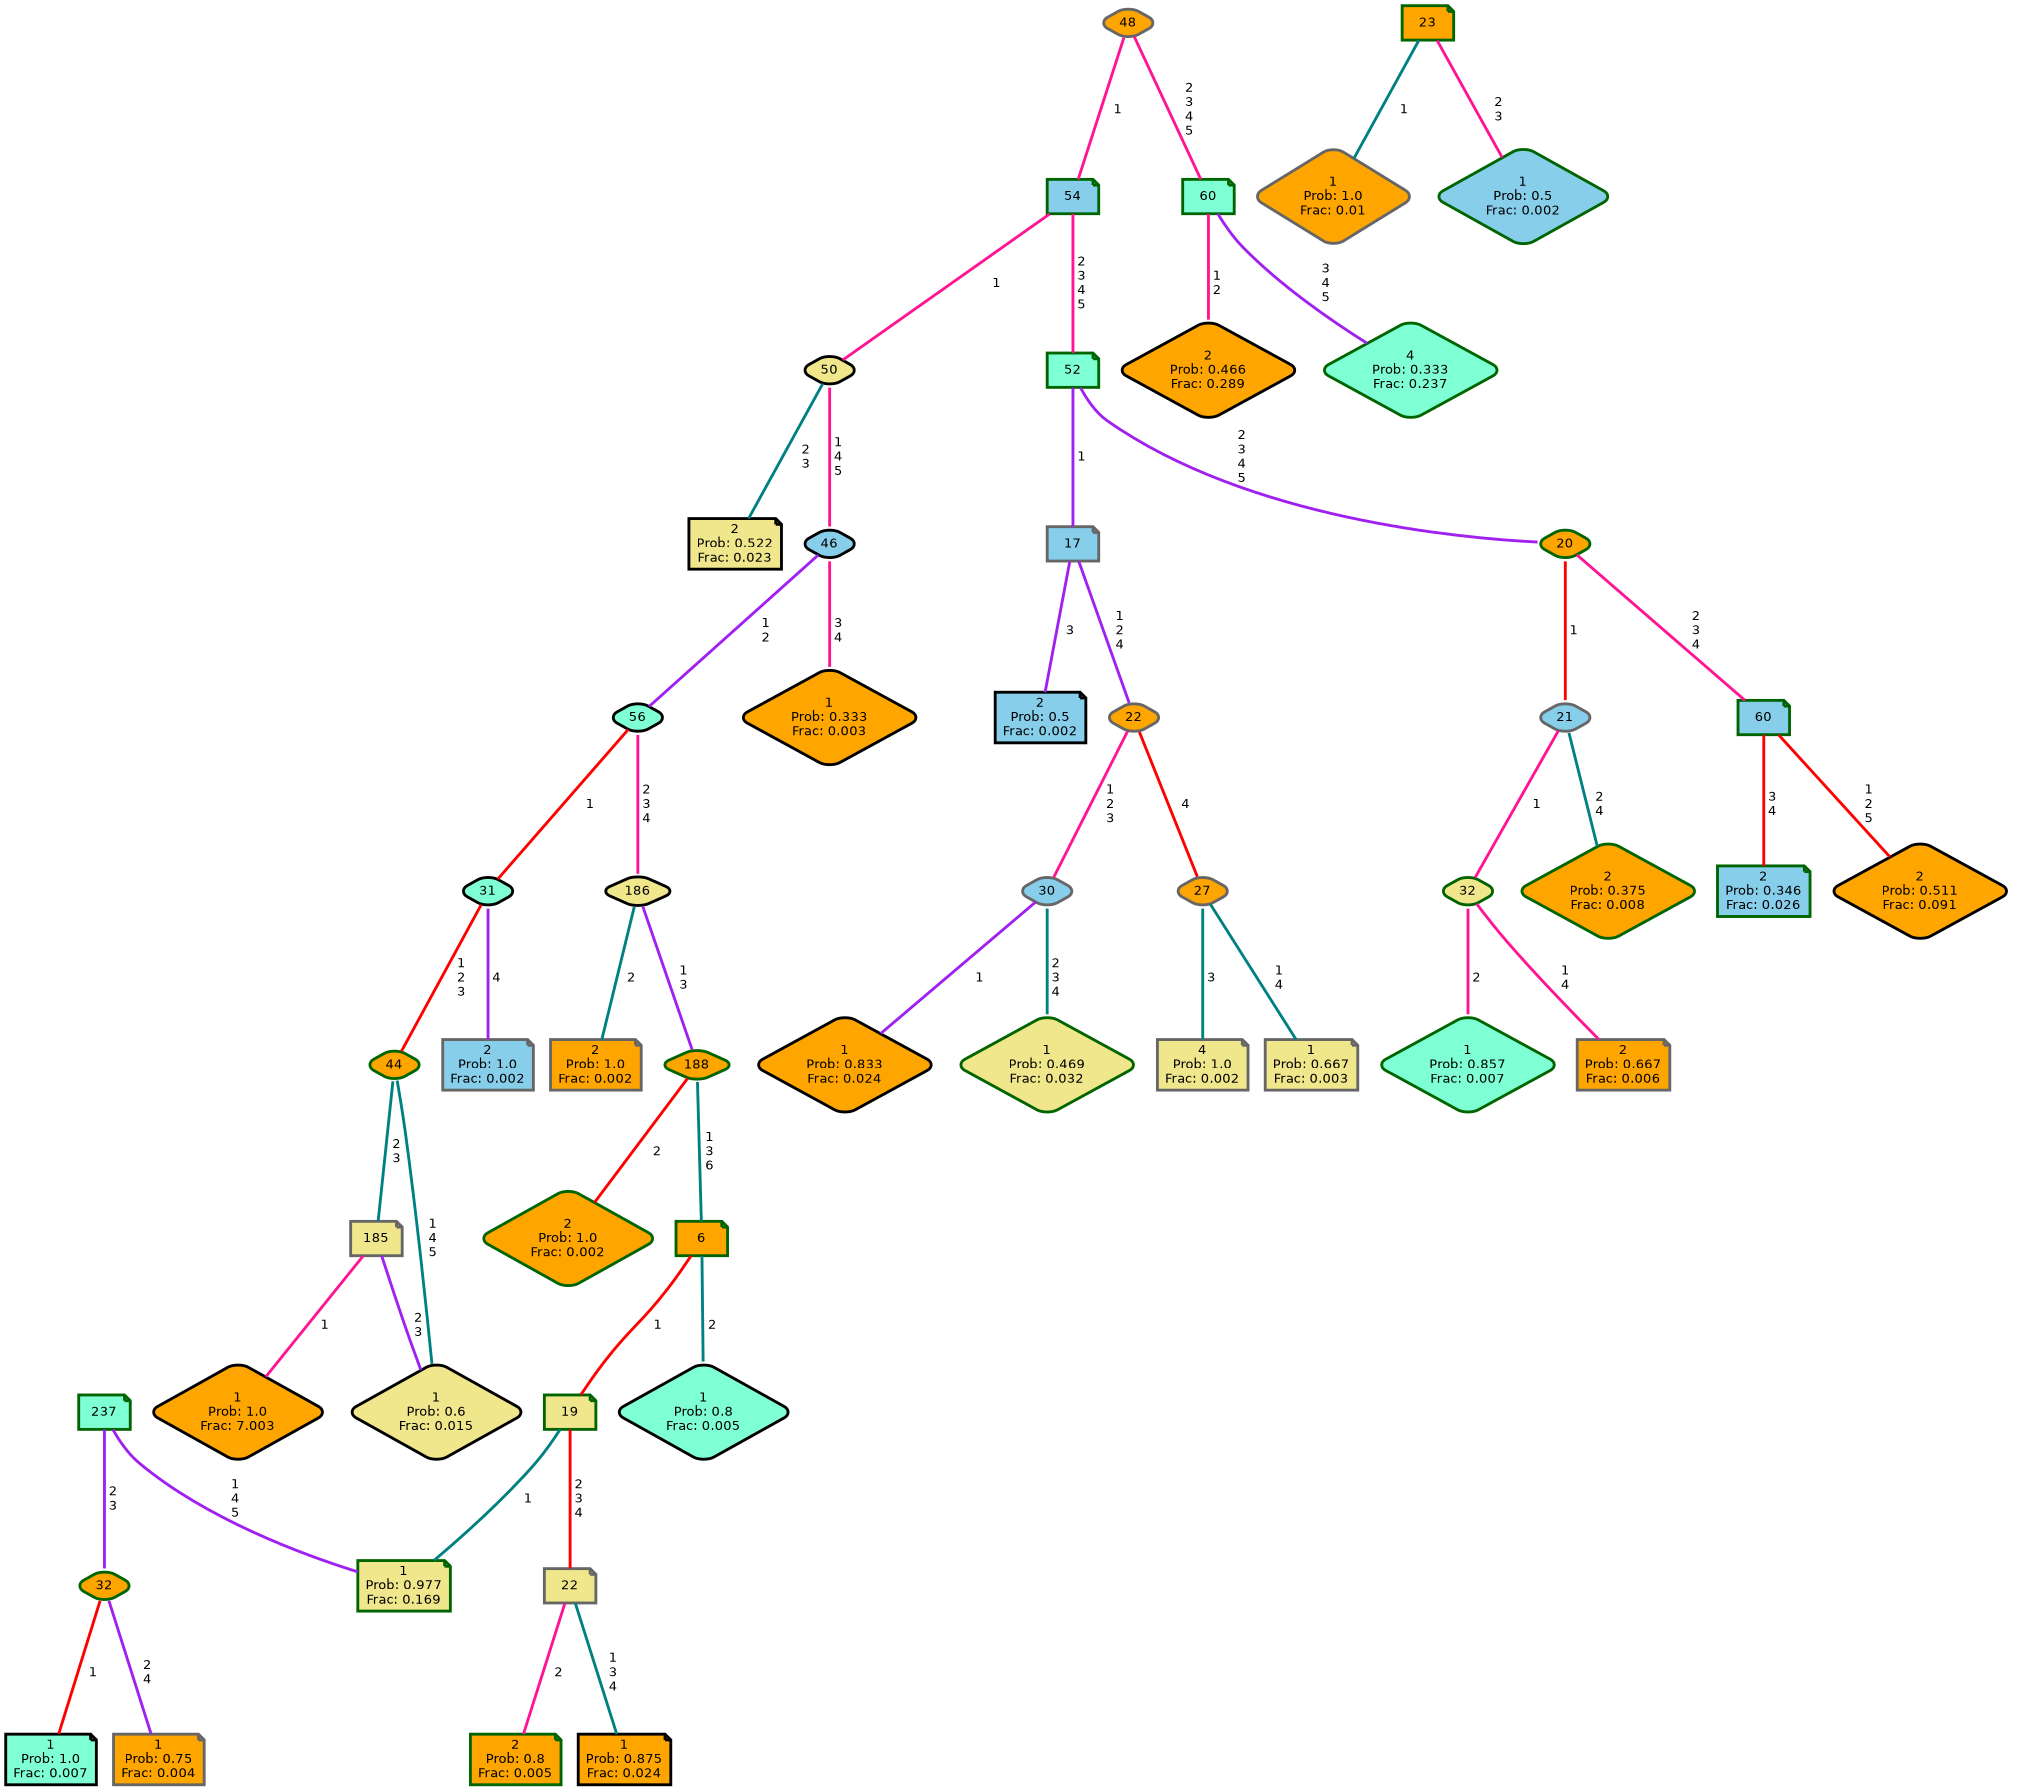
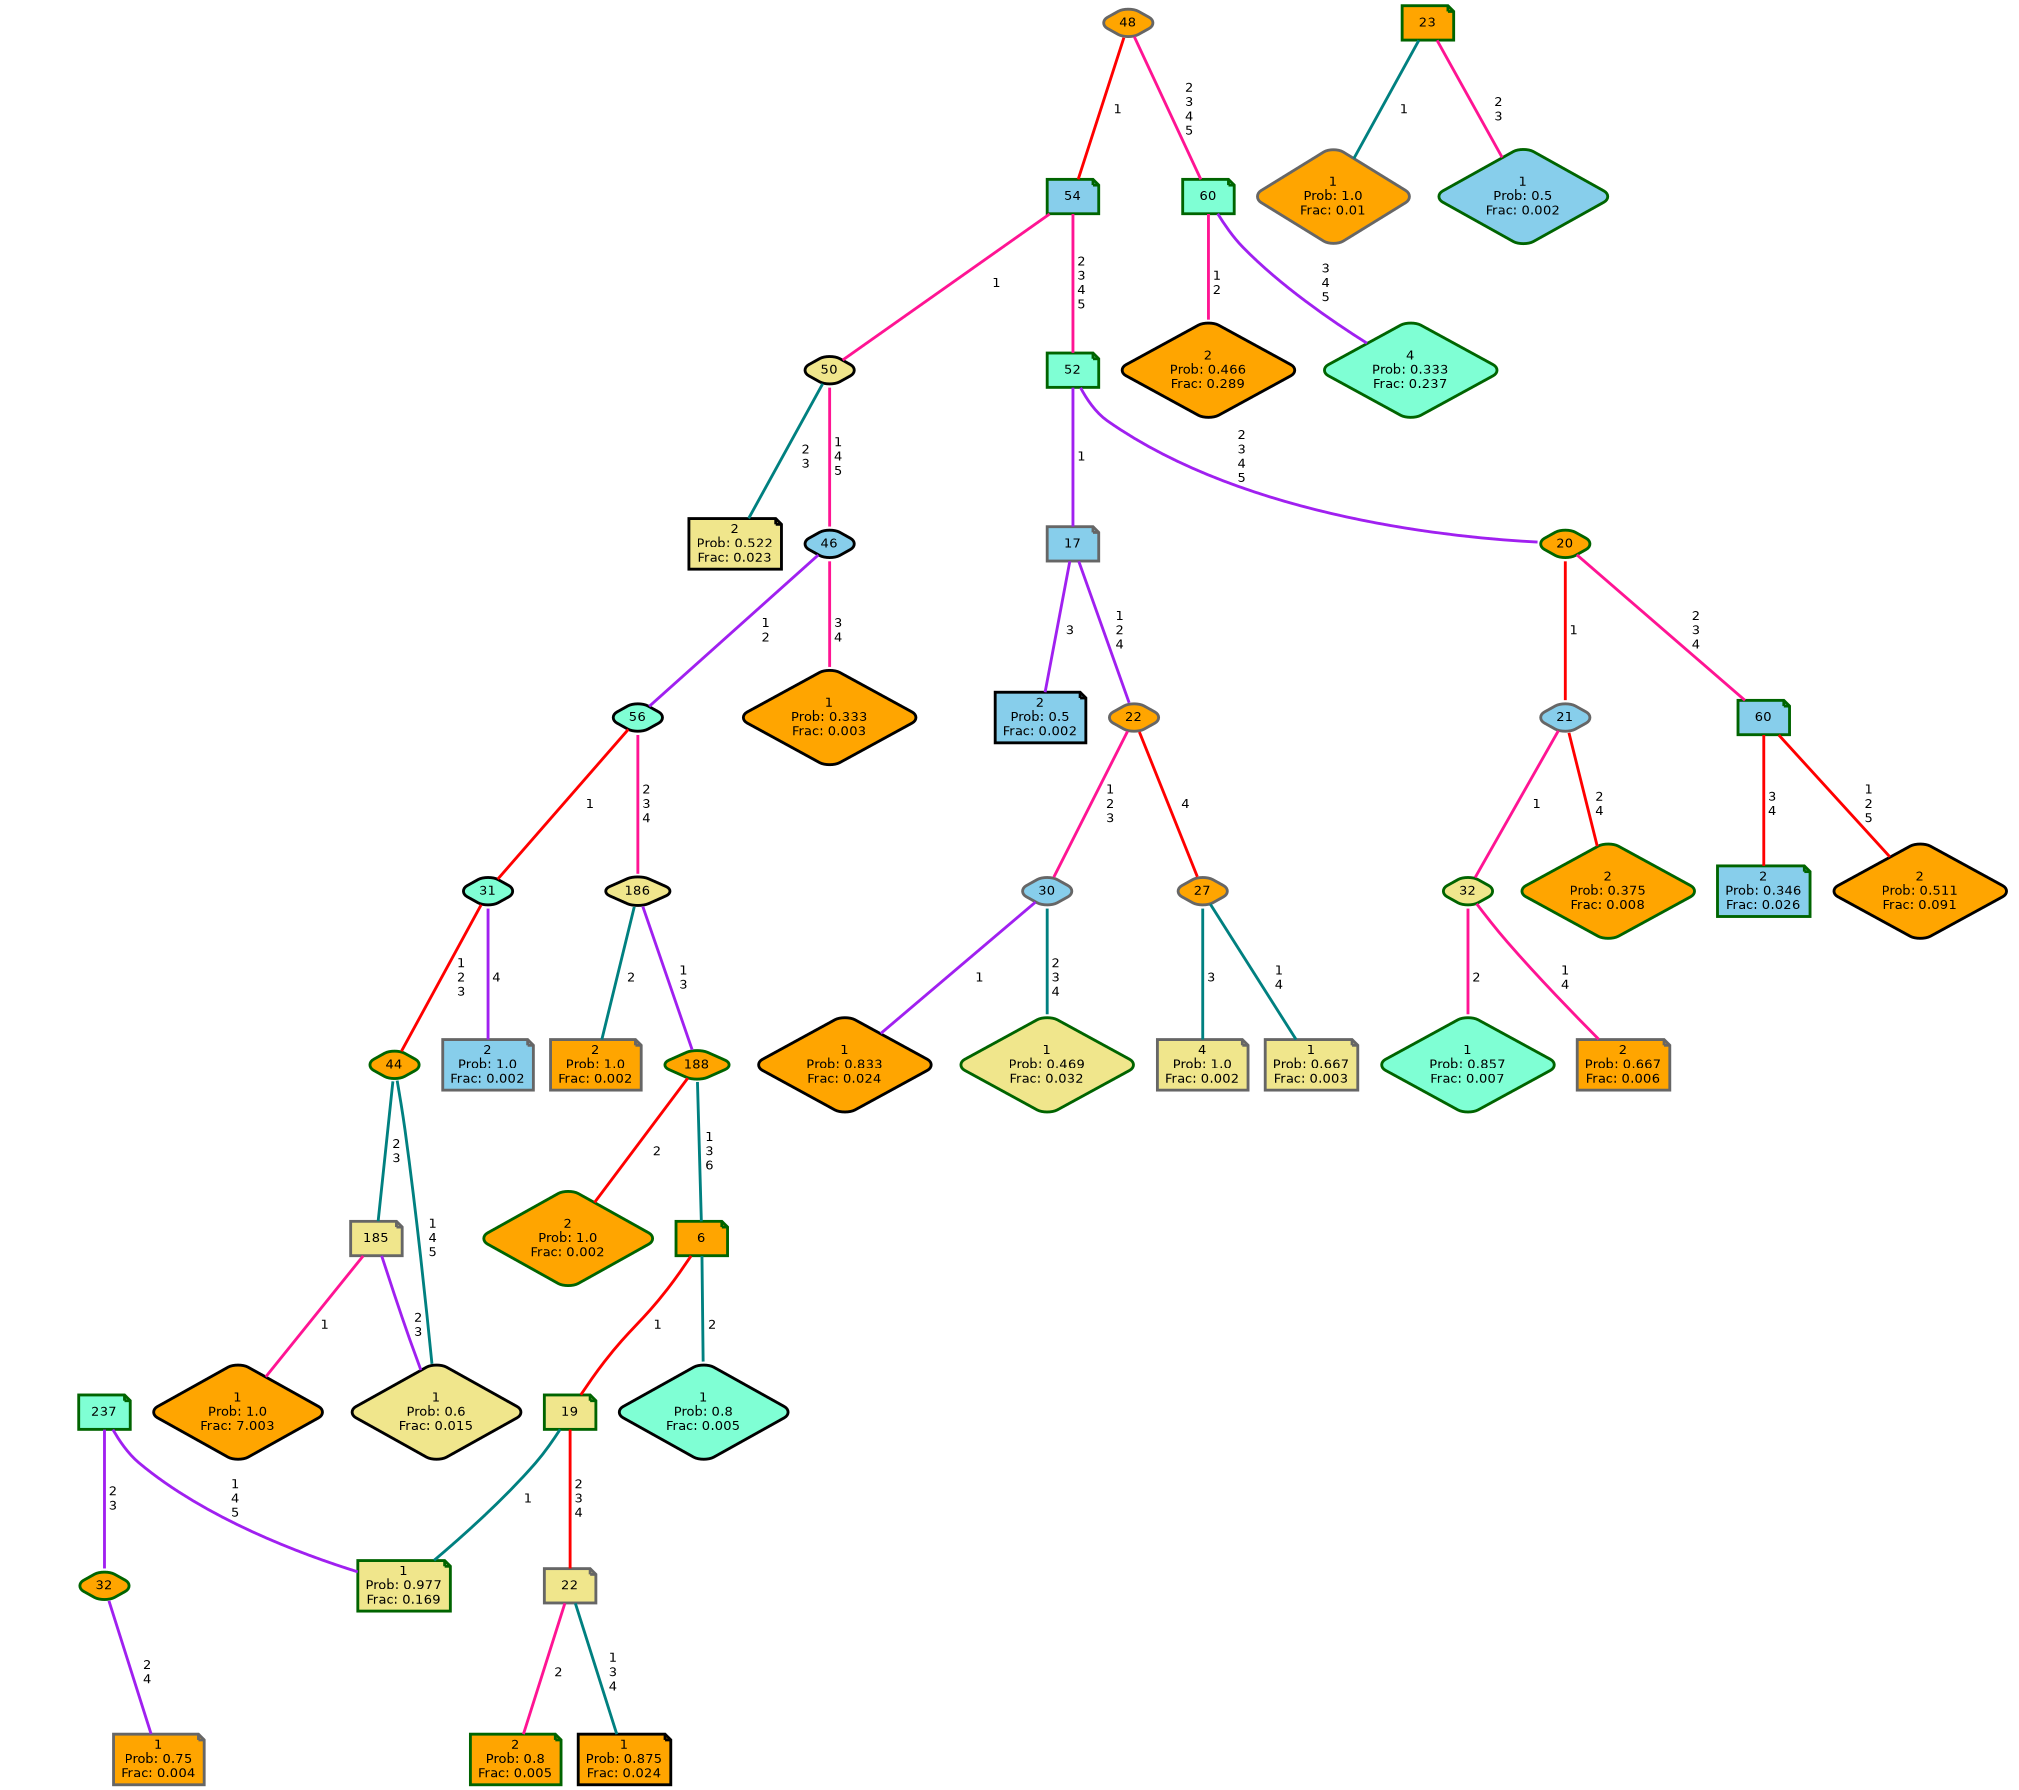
edge "48" -- "54": color deeppink -> red
edge "21" -- "2 Prob: 0.375 Frac: 0.008": color teal -> red
node "1 Prob: 1.0 Frac: 0.007": removed
